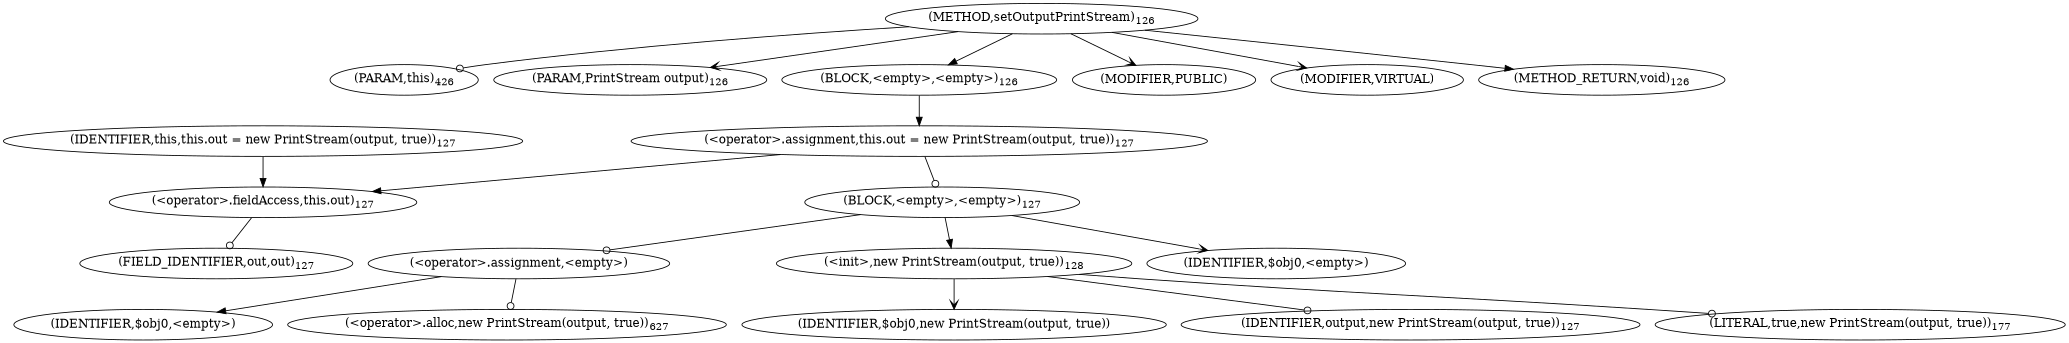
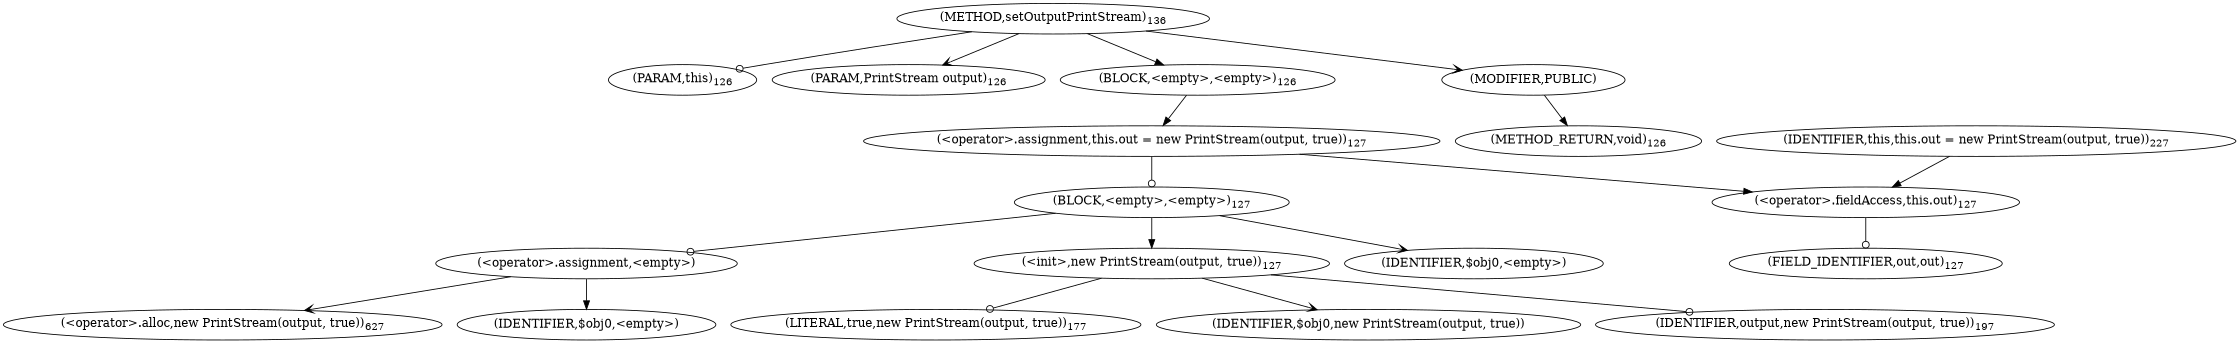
node "(METHOD,setOutputPrintStream)": text "126" -> "136"
edge "(METHOD,setOutputPrintStream)" -> "(METHOD_RETURN,void)": now "(MODIFIER,PUBLIC)" -> "(METHOD_RETURN,void)"
node "(PARAM,this)": text "426" -> "126"
node "(MODIFIER,VIRTUAL)": removed
node "(IDENTIFIER,this,this.out = new PrintStream(output, true))": text "127" -> "227"
node "(<init>,new PrintStream(output, true))": text "128" -> "127"
edge "(<operator>.assignment,<empty>)" -> "(<operator>.alloc,new PrintStream(output, true))": arrowhead odot -> vee
node "(IDENTIFIER,output,new PrintStream(output, true))": text "127" -> "197"
